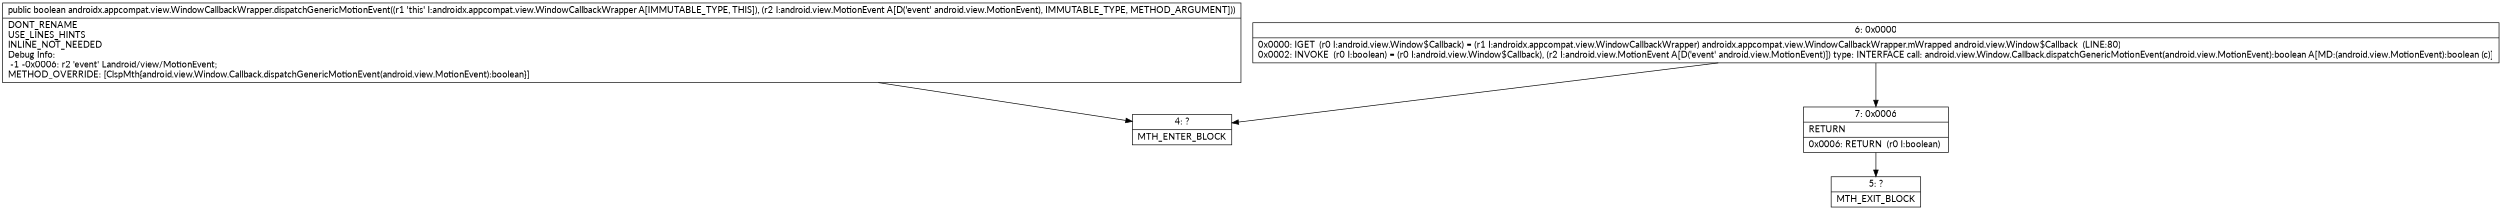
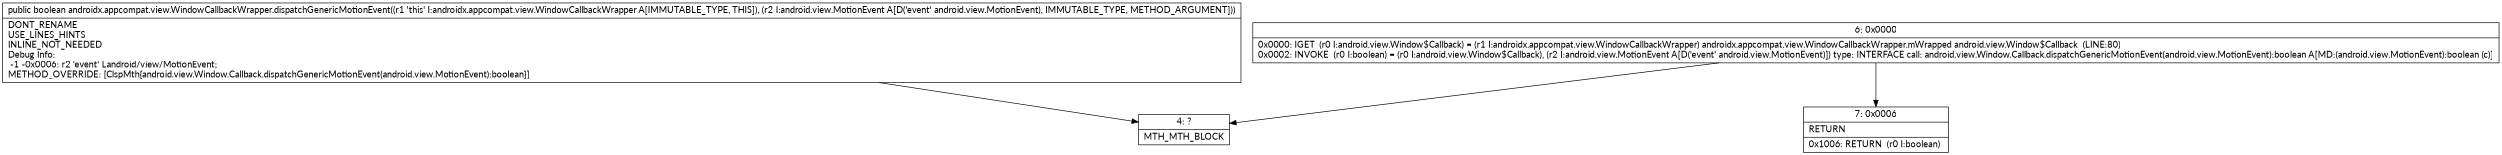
node "4: ?": text "MTH_ENTER_BLOCK" -> "MTH_MTH_BLOCK"
node "7: 0x0006": text "0x0006: RETURN  (r0 I:boolean)" -> "0x1006: RETURN  (r0 I:boolean)"
node "5: ?": removed
